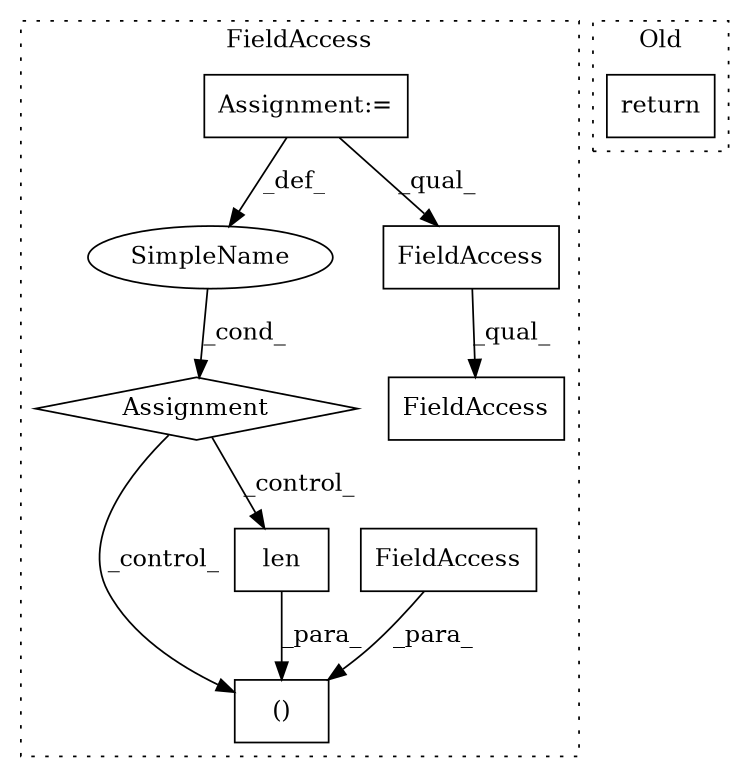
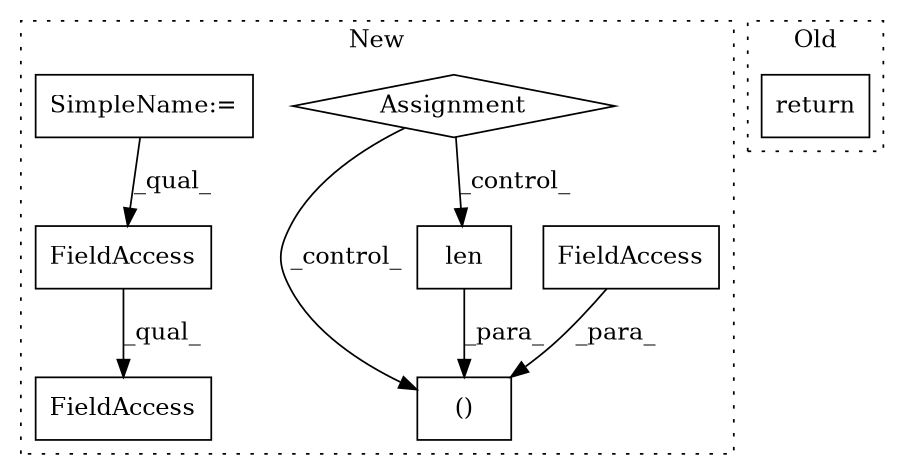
cluster "FieldAccess": label "FieldAccess" -> "New"
node "Assignment:=": label "Assignment:=" -> "SimpleName:="
node "SimpleName": removed
